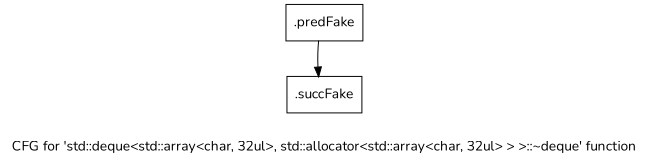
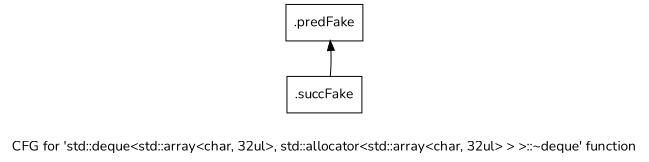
edge ".predFake" -> ".succFake": reversed
